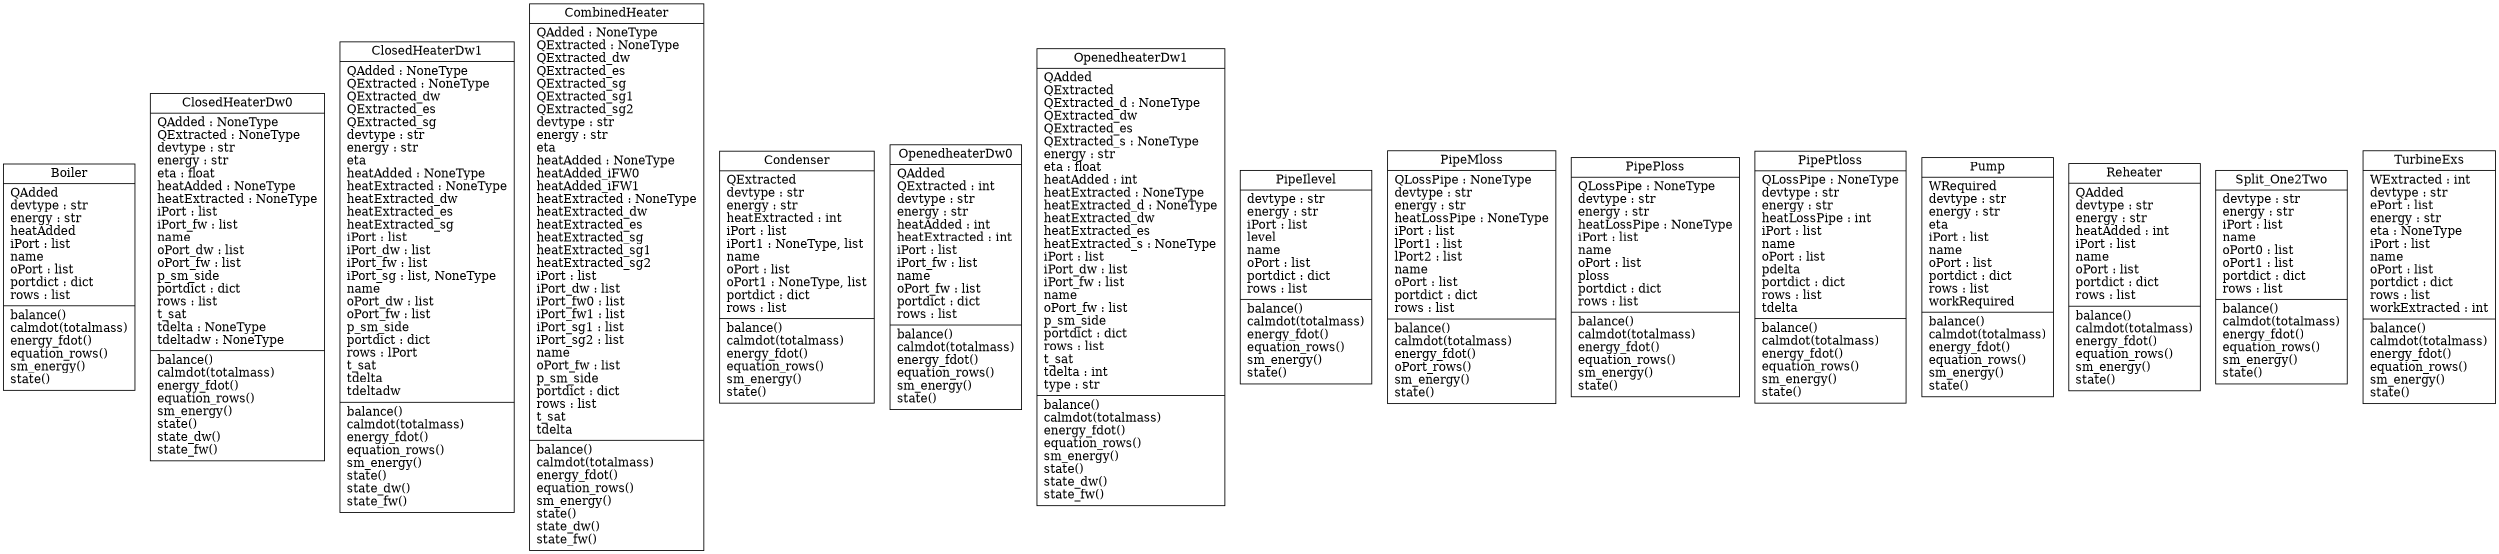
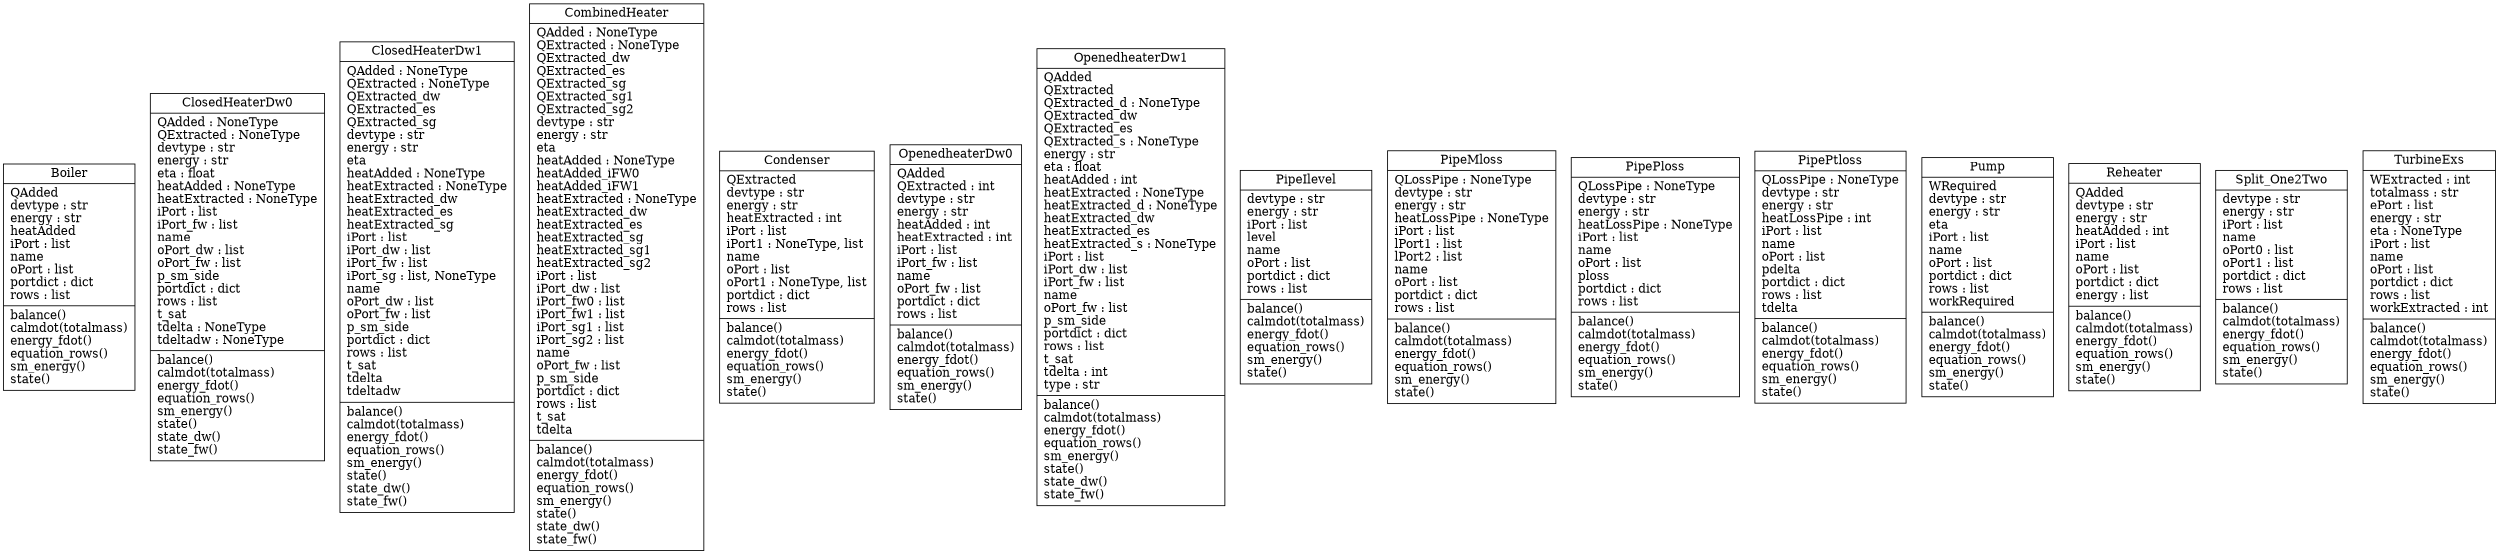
node "TurbineExs": text "devtype : str" -> "totalmass : str"
node "Reheater": text "rows : list" -> "energy : list"
node "ClosedHeaterDw1": text "rows : lPort" -> "rows : list"
node "PipeMloss": text "oPort_rows()" -> "equation_rows()"
